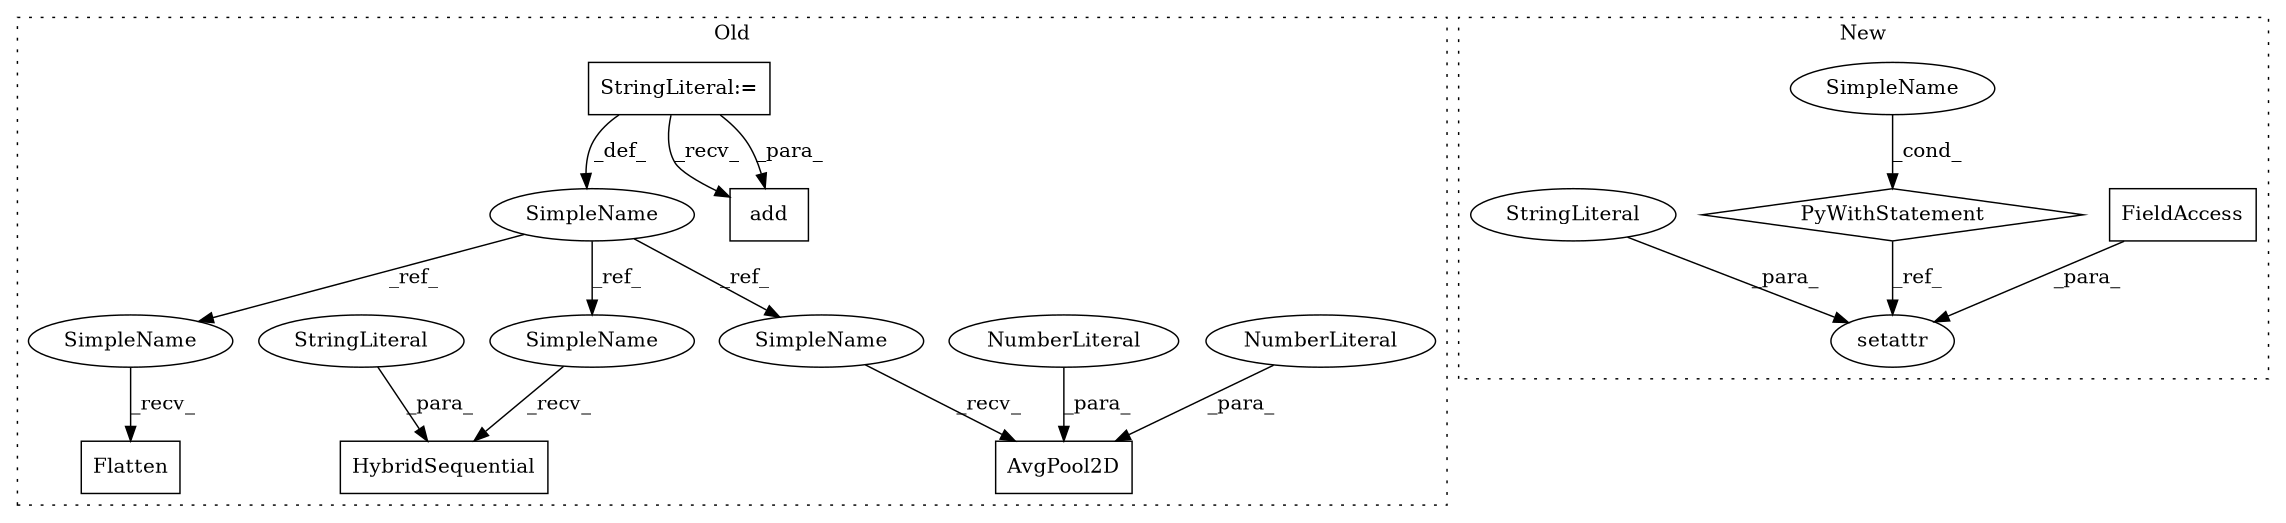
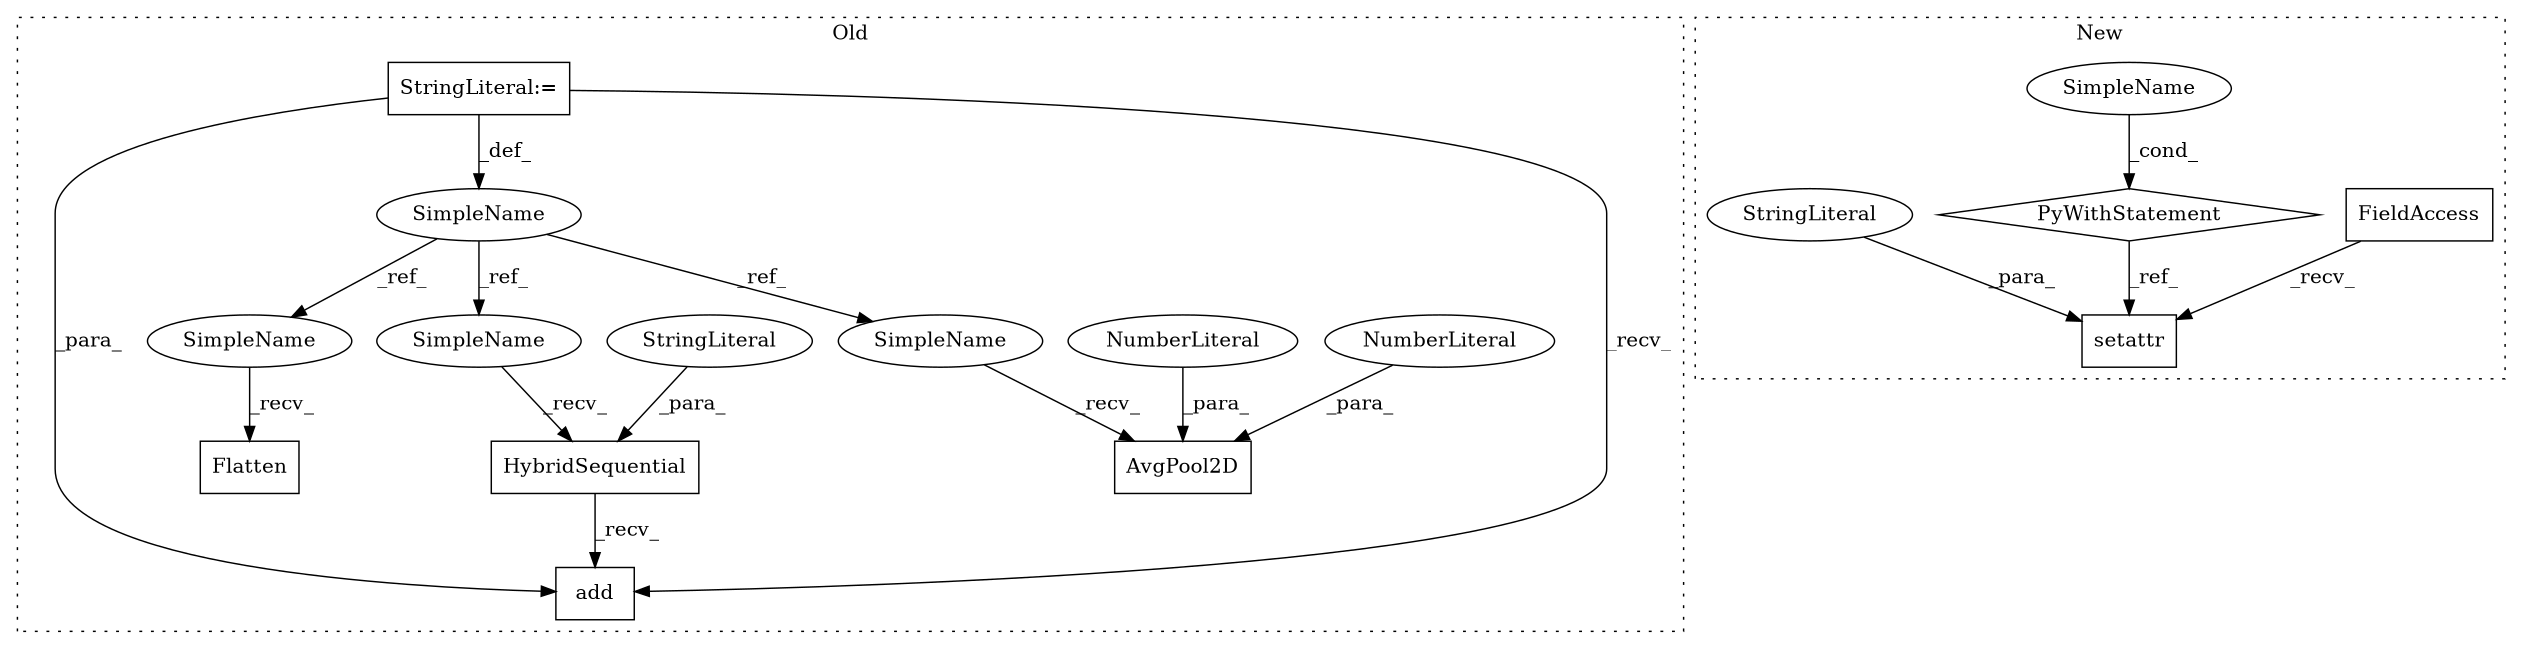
edge "FieldAccess" -> "setattr": label "_para_" -> "_recv_"
node "setattr": shape ellipse -> box
edge "HybridSequential" -> "add": added, label "_recv_"
